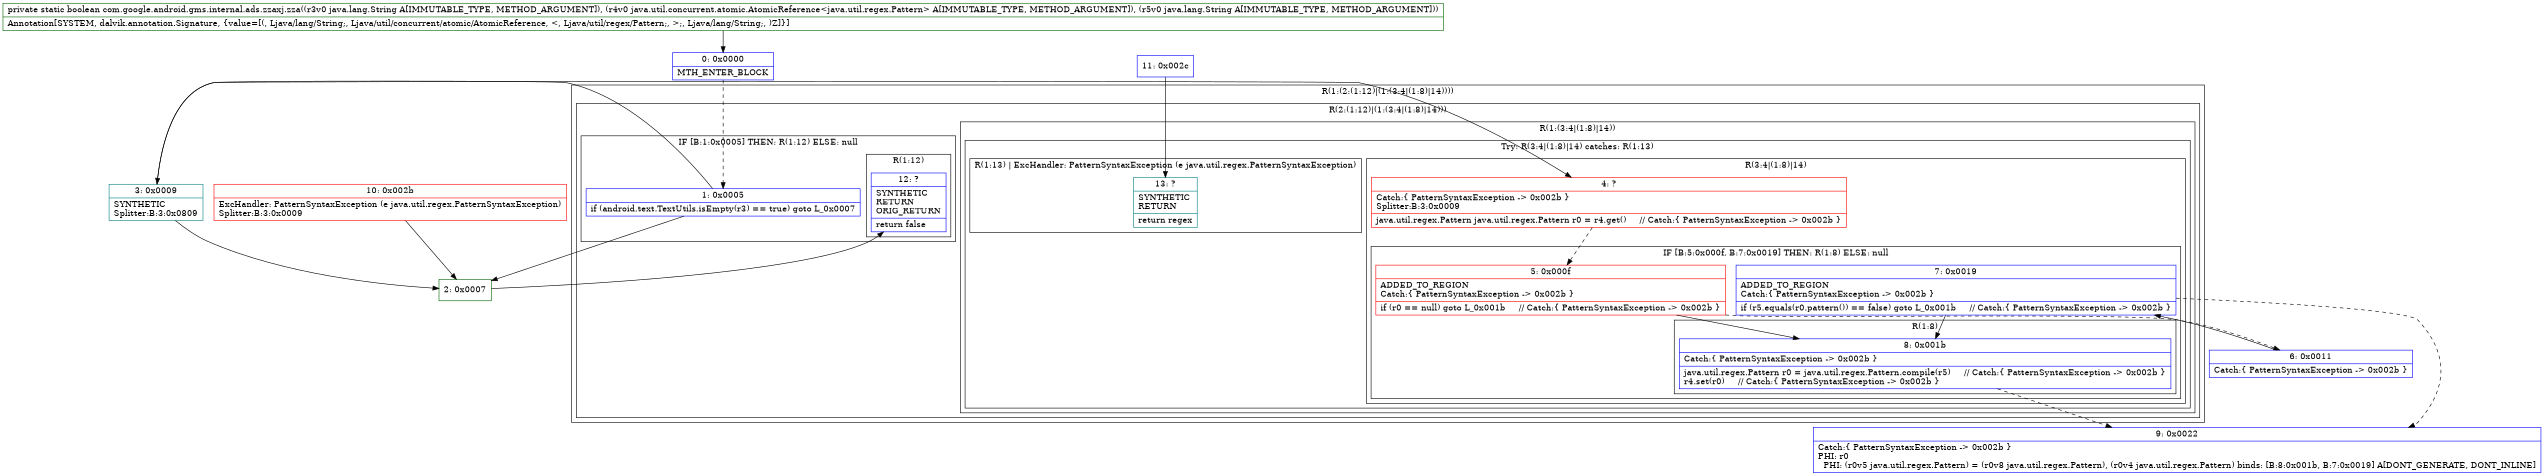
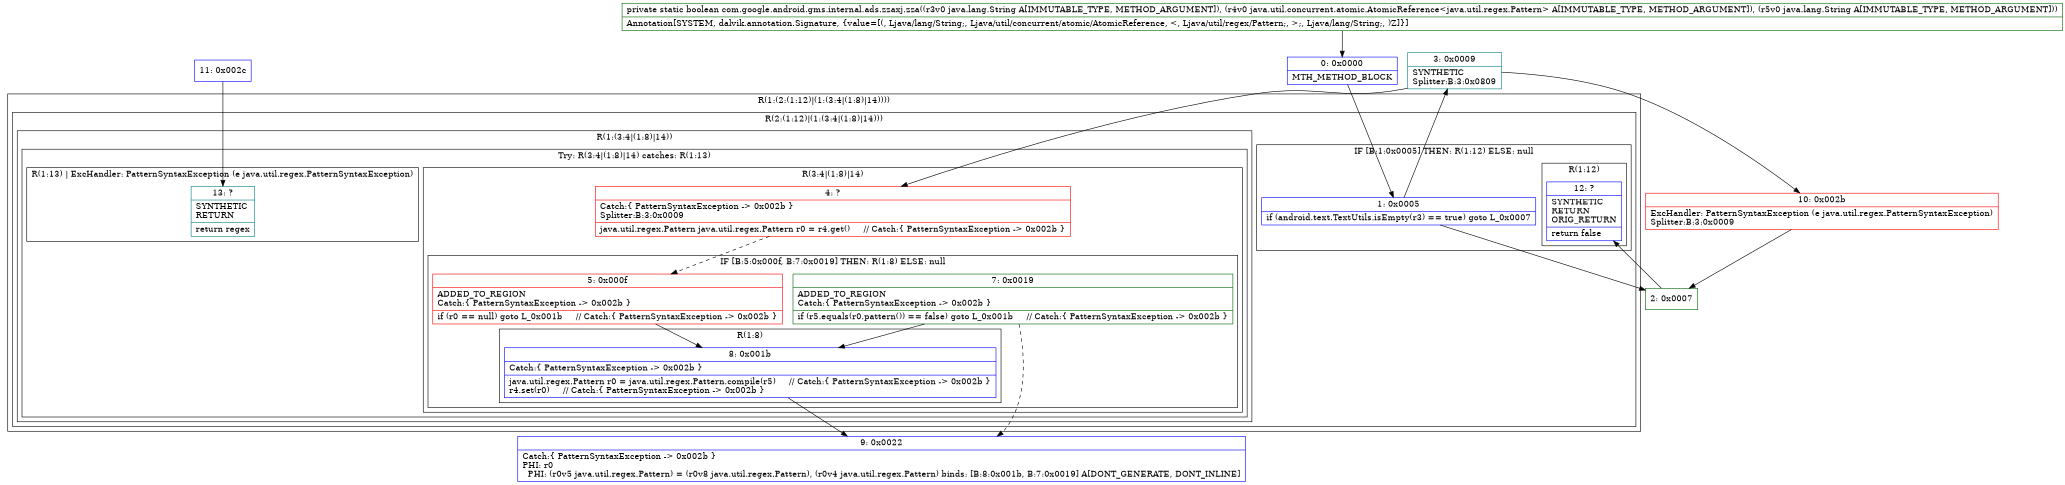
node "0: 0x0000": text "MTH_ENTER_BLOCK" -> "MTH_METHOD_BLOCK"
edge "0: 0x0000" -> "1: 0x0005": style dashed -> solid
edge "3: 0x0009" -> "2: 0x0007": now "3: 0x0009" -> "10: 0x002b"
node "7: 0x0019": color blue -> darkgreen
node "6: 0x0011": removed
edge "8: 0x001b" -> "9: 0x0022": style dashed -> solid
